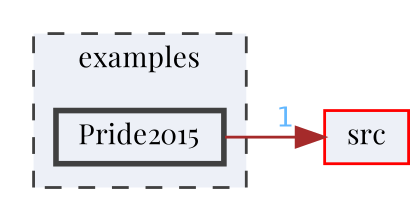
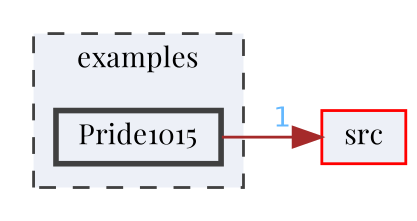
node "Pride2015": label "Pride2015" -> "Pride1015"
